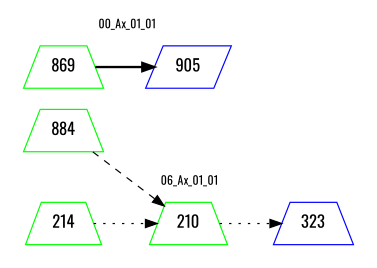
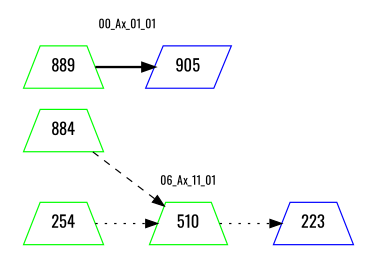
node "869": label "869" -> "889"
cluster "06_Ax_01_01": label "06_Ax_01_01" -> "06_Ax_11_01"
node "214": label "214" -> "254"
node "210": label "210" -> "510"
node "323": label "323" -> "223"
